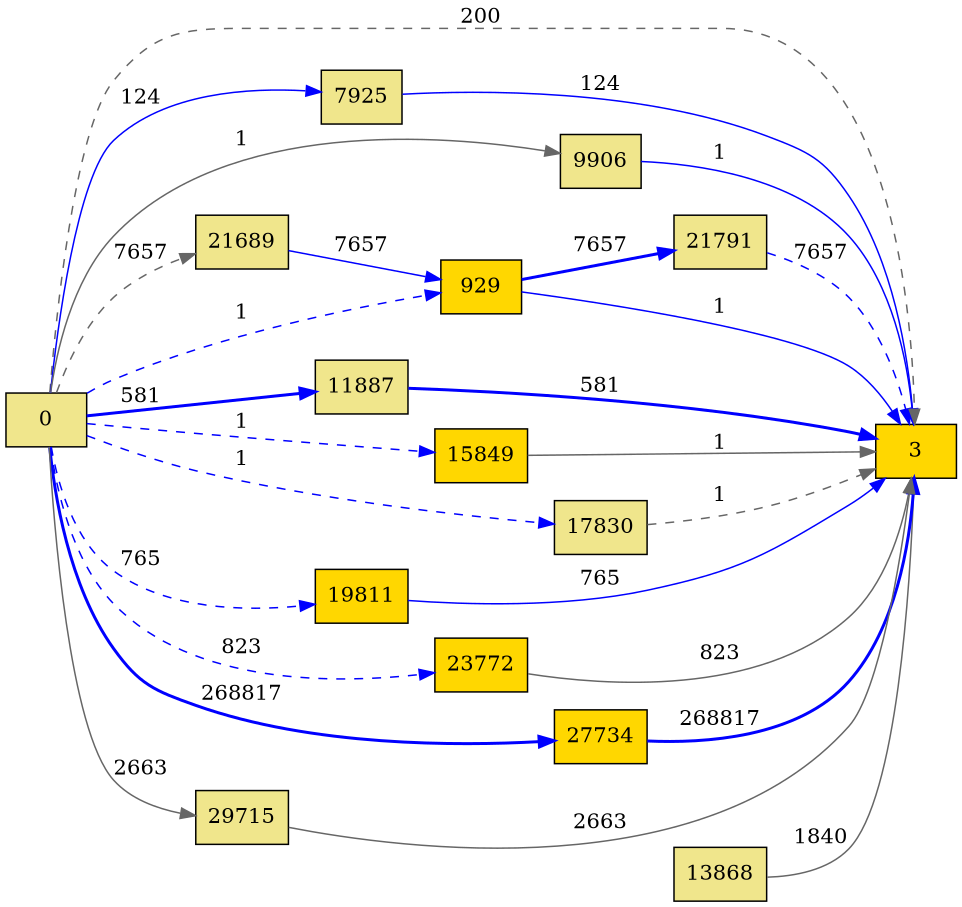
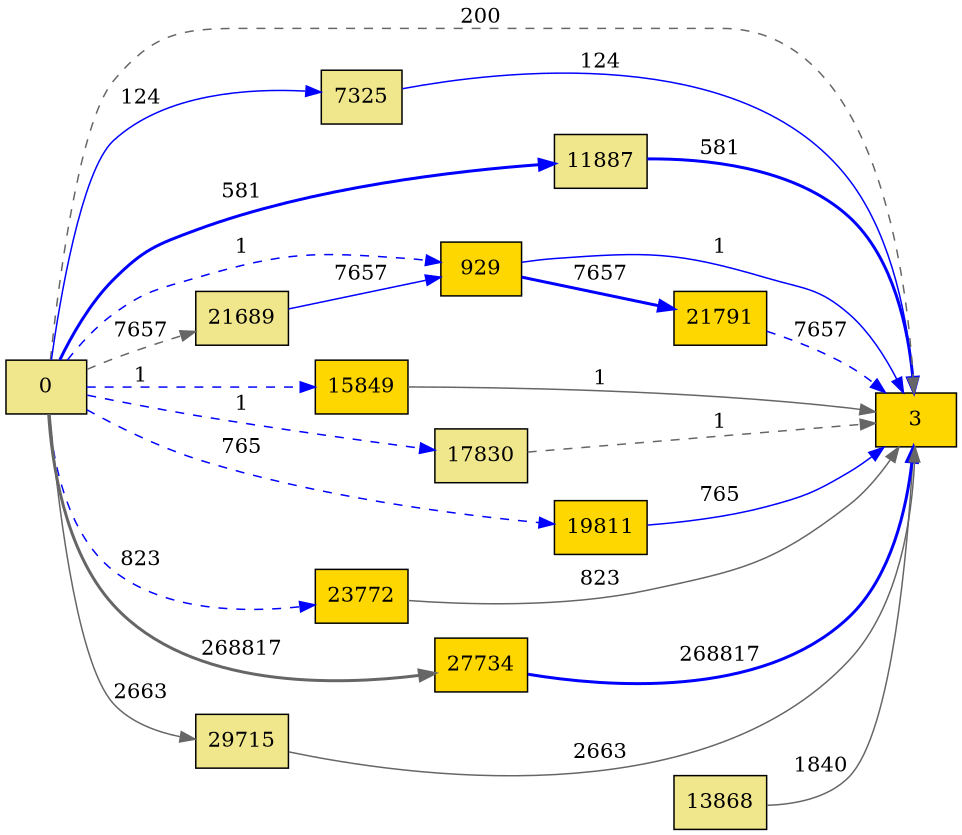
node "7925": label "7925" -> "7325"
node "9906": removed
node "21791": fillcolor khaki -> gold
edge "0" -> "27734": color blue -> gray40
